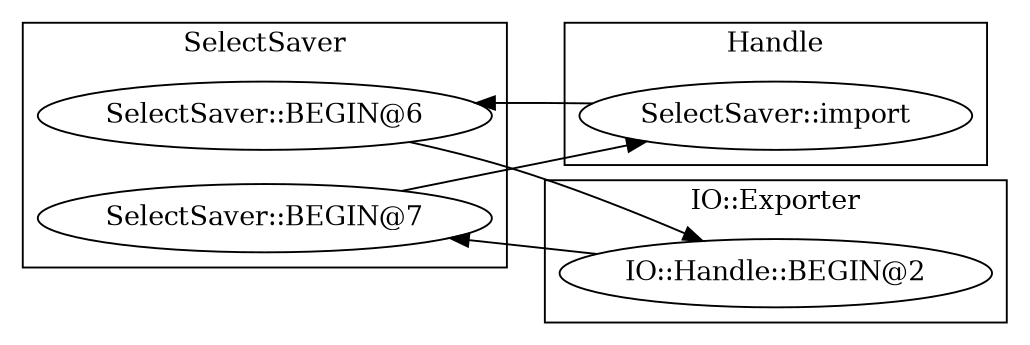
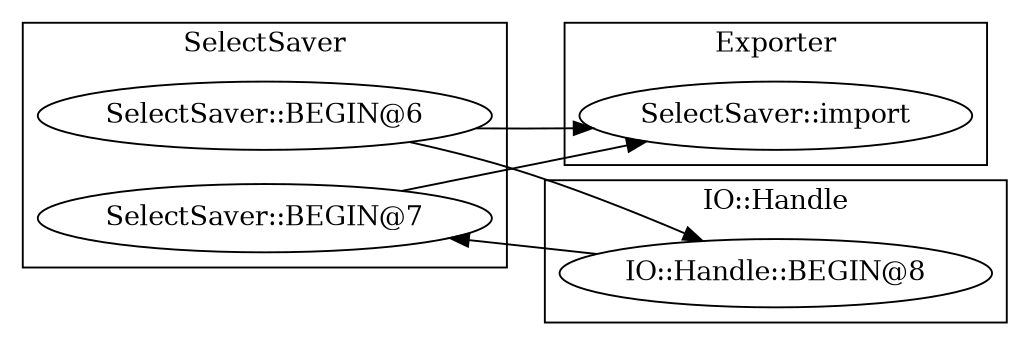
cluster "Handle": label "Handle" -> "Exporter"
edge "SelectSaver::import" -> "SelectSaver::BEGIN@6": reversed
cluster "IO::Exporter": label "IO::Exporter" -> "IO::Handle"
node "IO::Handle::BEGIN@2": label "IO::Handle::BEGIN@2" -> "IO::Handle::BEGIN@8"
